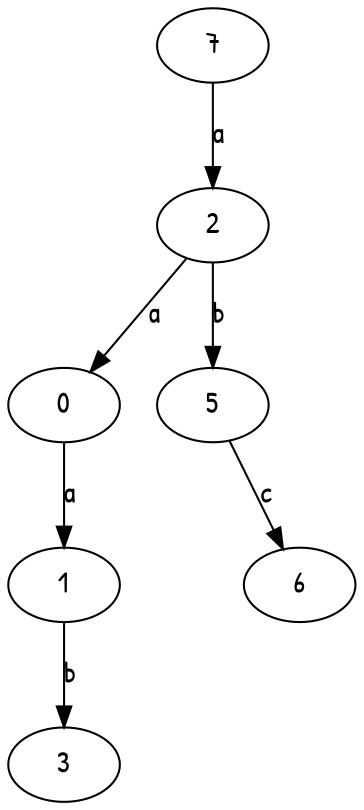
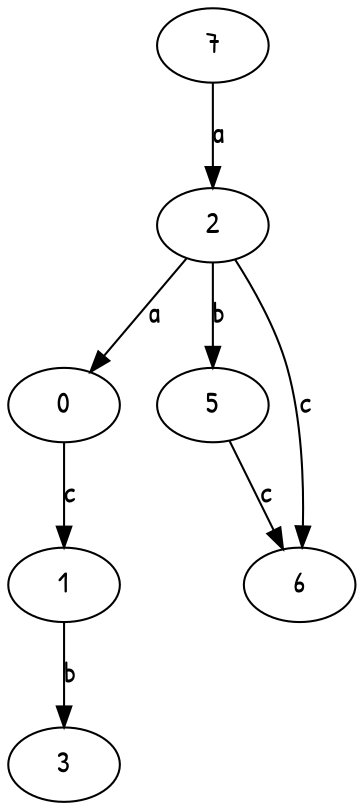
edge "2" -> "6": added, label "c"
edge "0" -> "1": label "a" -> "c"
